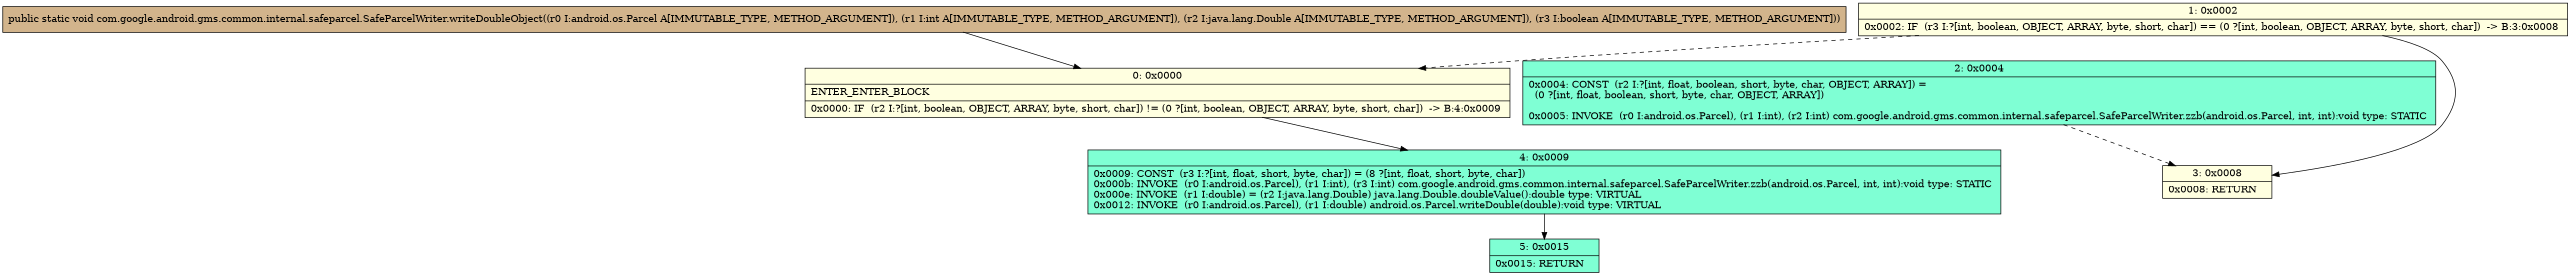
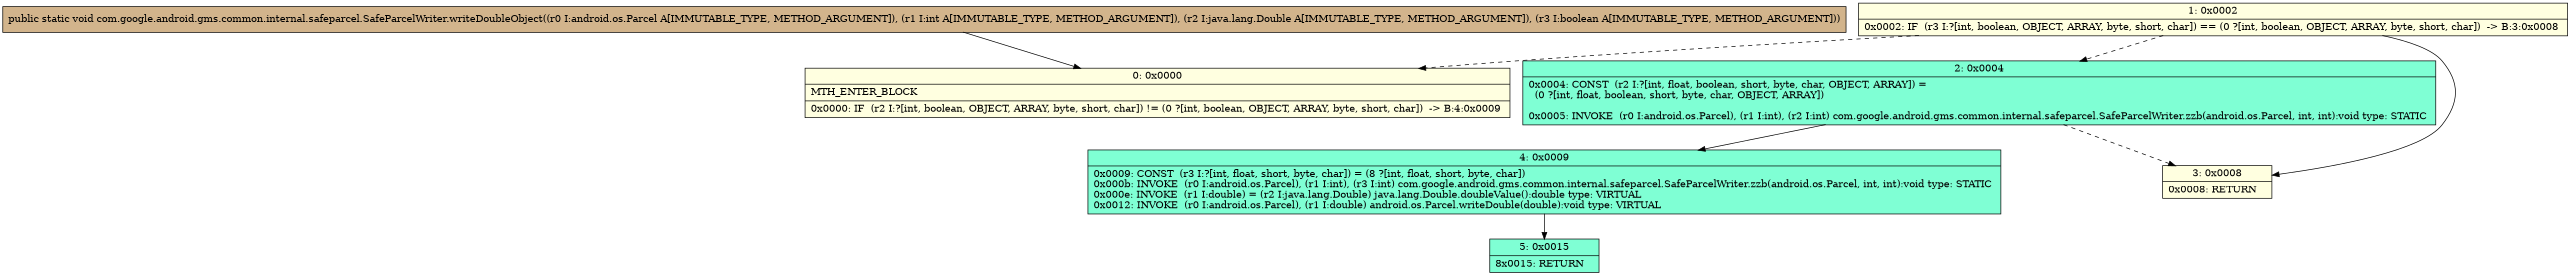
edge "1: 0x0002" -> "2: 0x0004": added
node "0: 0x0000": text "ENTER_ENTER_BLOCK" -> "MTH_ENTER_BLOCK"
edge "0: 0x0000" -> "4: 0x0009": now "2: 0x0004" -> "4: 0x0009"
node "5: 0x0015": text "0x0015: RETURN" -> "8x0015: RETURN"
